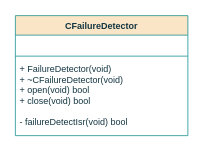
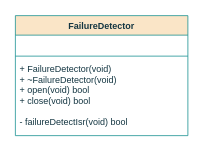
node "CFailureDetector": label "CFailureDetector" -> "FailureDetector"
node "+ FailureDetector(void) + ~CFailureDetector(void) + open(void) bool + close(void) bool - failureDetectIsr(void) bool": label "+ FailureDetector(void) + ~CFailureDetector(void) + open(void) bool + close(void) bool - failureDetectIsr(void) bool" -> "+ FailureDetector(void) + ~FailureDetector(void) + open(void) bool + close(void) bool - failureDetectIsr(void) bool"
